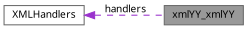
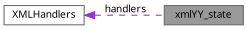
node "xmlYY_xmlYY": label "xmlYY_xmlYY" -> "xmlYY_state"
